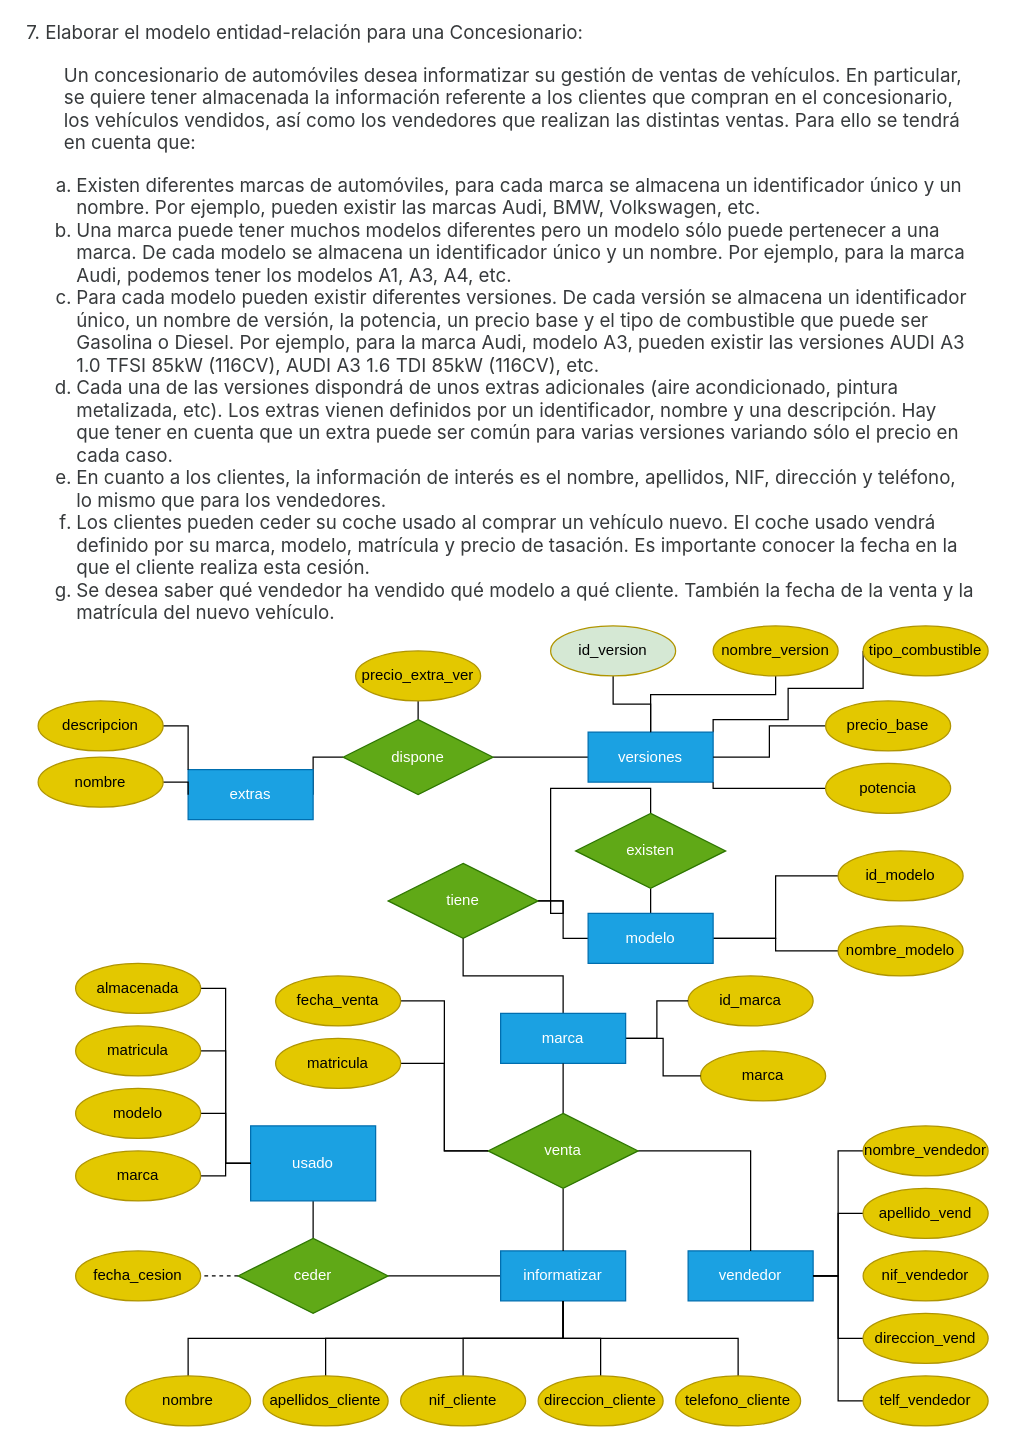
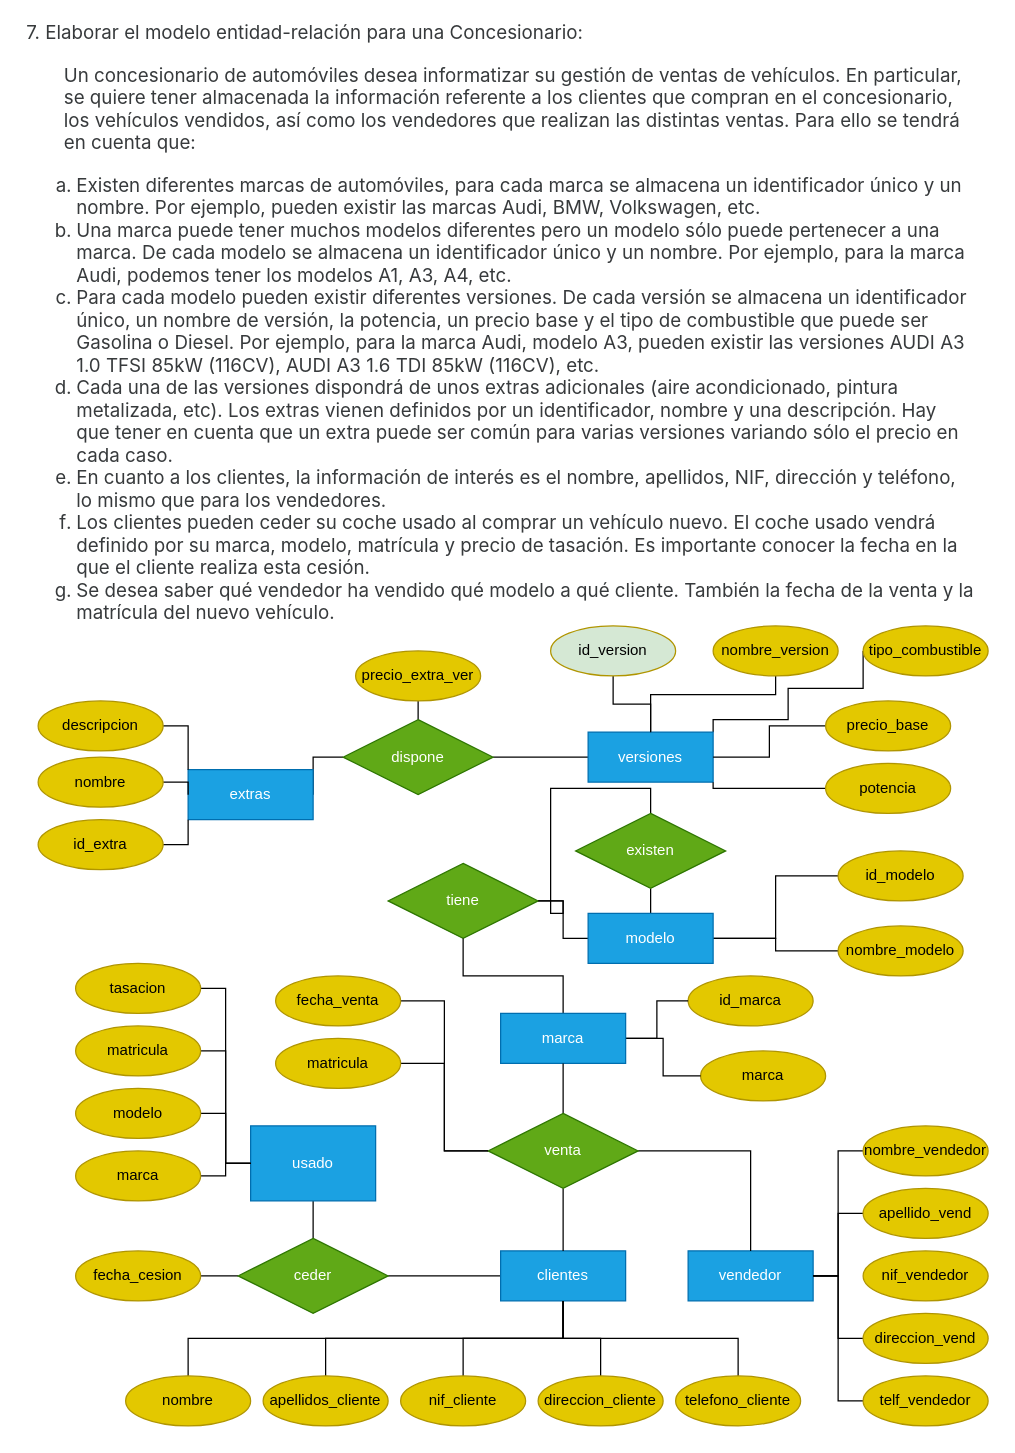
node "id_extra": added
edge "extras" -- "id_extra": added
node "almacenada": label "almacenada" -> "tasacion"
edge "fecha_cesion" -- "ceder": style dashed -> solid
node "informatizar": label "informatizar" -> "clientes"
